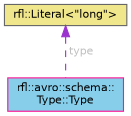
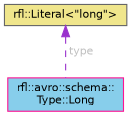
node "rfl::avro::schema:: Type::Type": label "rfl::avro::schema:: Type::Type" -> "rfl::avro::schema:: Type::Long"
